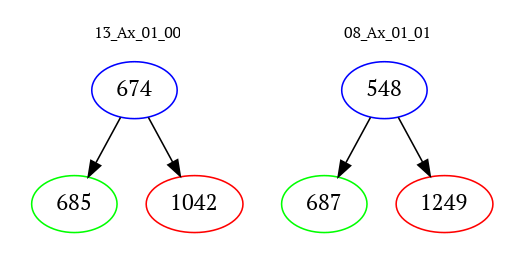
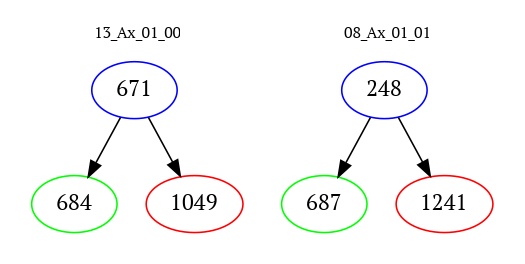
node "674": label "674" -> "671"
node "548": label "548" -> "248"
node "685": label "685" -> "684"
node "1042": label "1042" -> "1049"
node "1249": label "1249" -> "1241"
